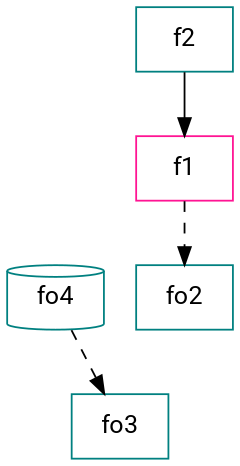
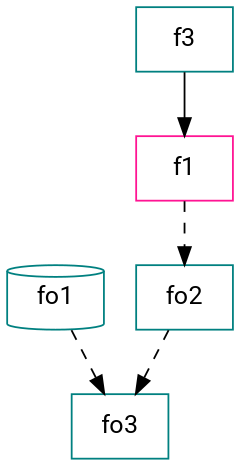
node "f2": label "f2" -> "f3"
node "fo4": label "fo4" -> "fo1"
edge "fo2" -> "fo3": added
